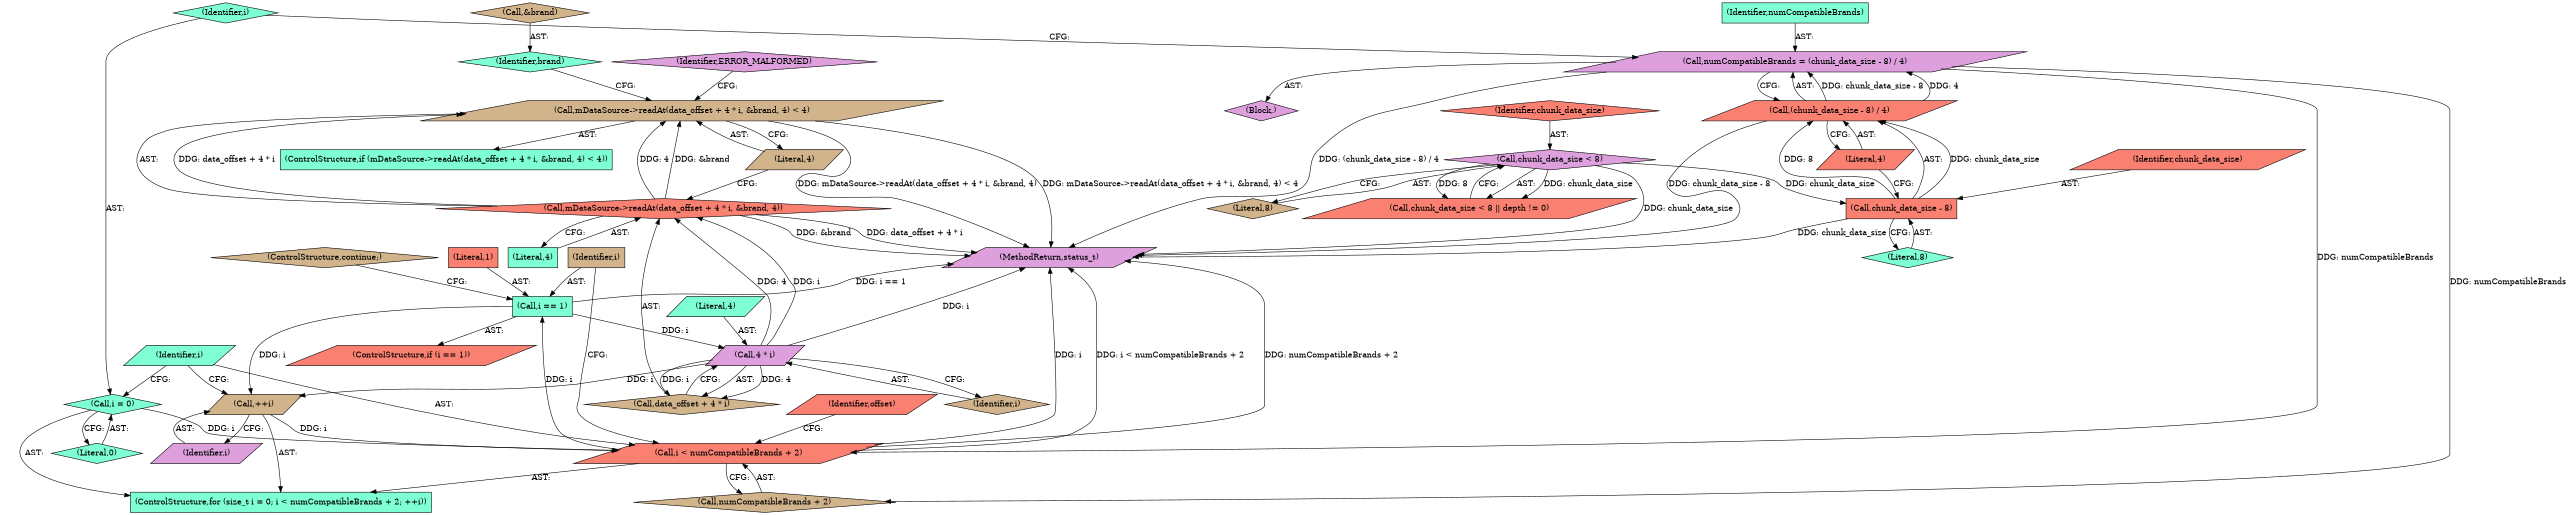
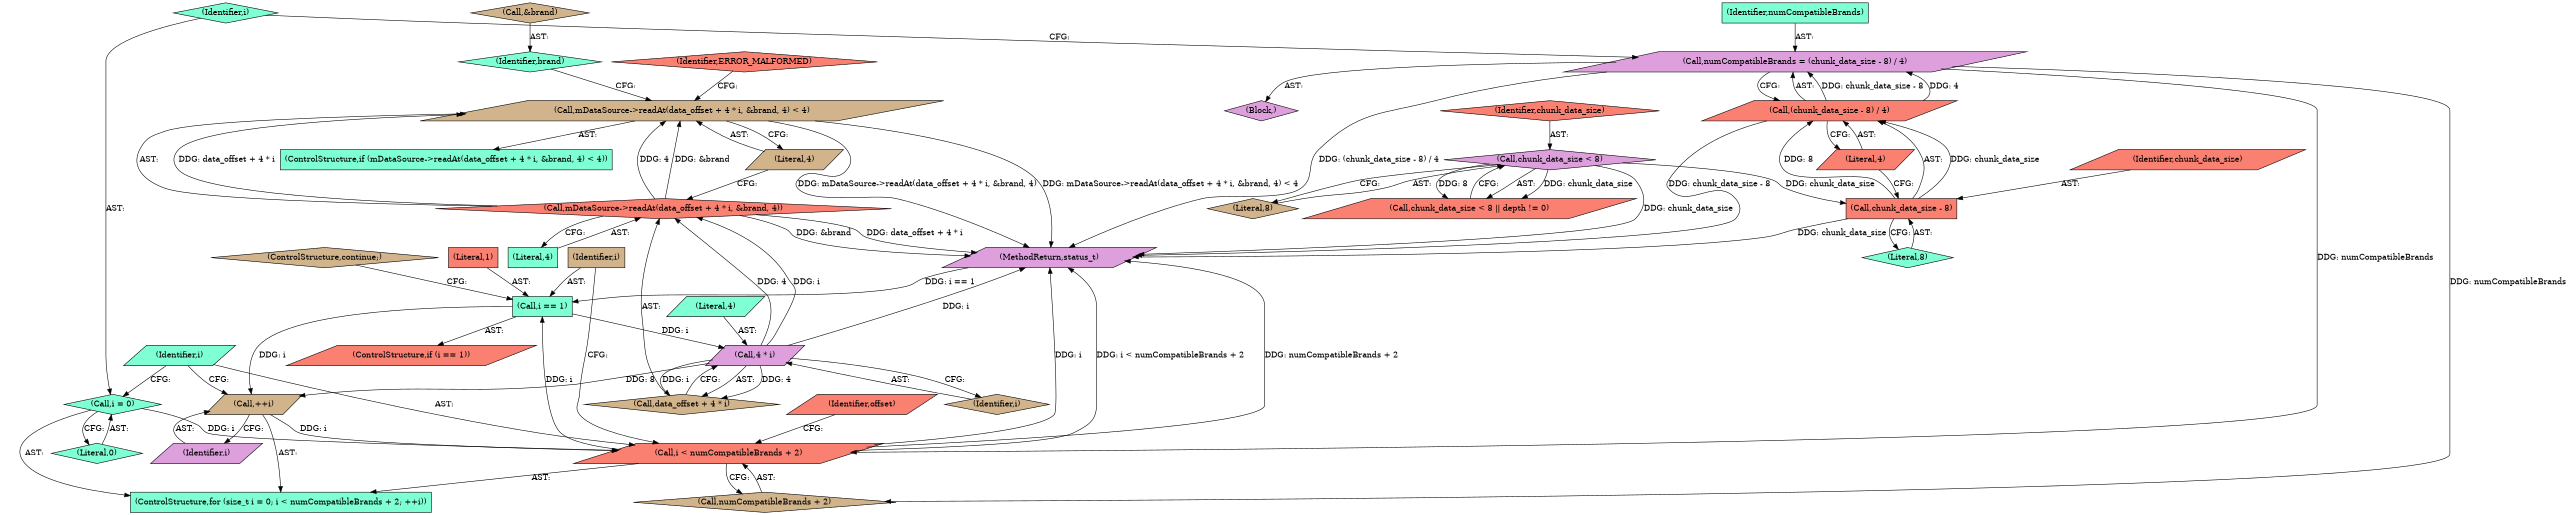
node "(Identifier,ERROR_MALFORMED)": fillcolor plum -> salmon
edge "(Call,i == 1)" -> "(MethodReturn,status_t)": reversed
edge "(Call,4 * i)" -> "(Call,++i)": label "DDG: i" -> "DDG: 8"
